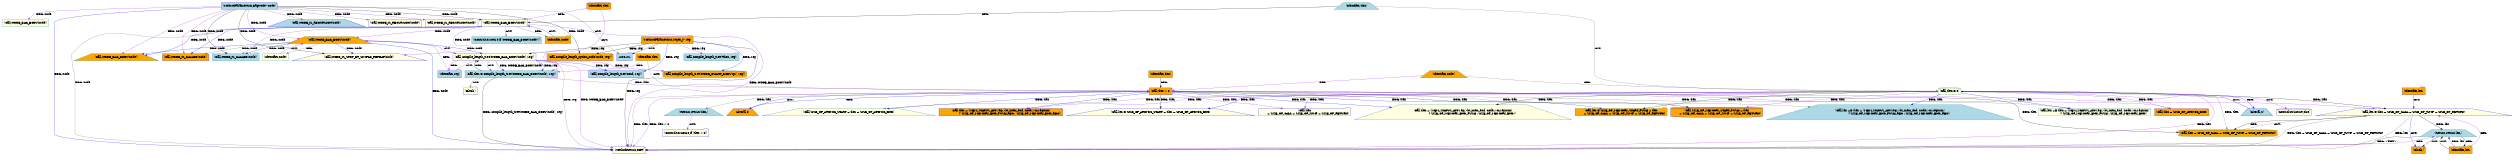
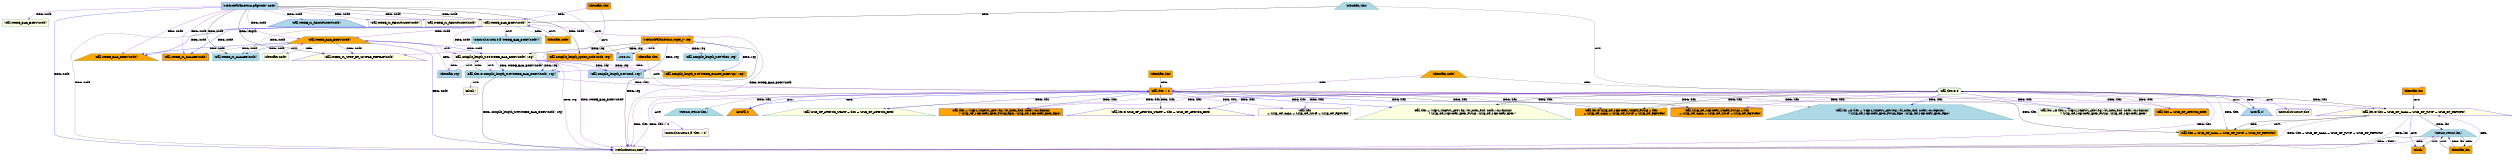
edge "(MethodParameterIn,BagNode* node)" -> "(Call,NODE_IS_STOP_BT_SIMPLE_REPEAT(node))": label "DDG: node" -> "DDG: length"
edge "(Return,return tlen;)" -> "(ControlStructure,if (tlen < 0))": now "(Call,tlen < 0)" -> "(ControlStructure,if (tlen < 0))"
